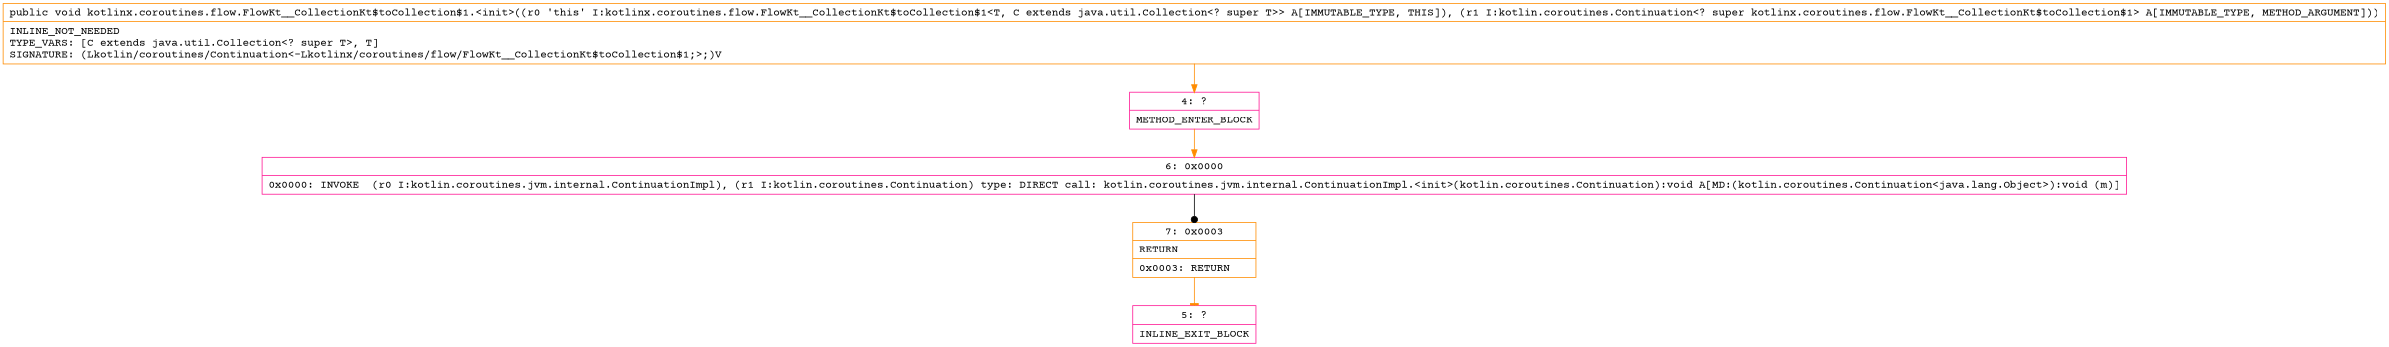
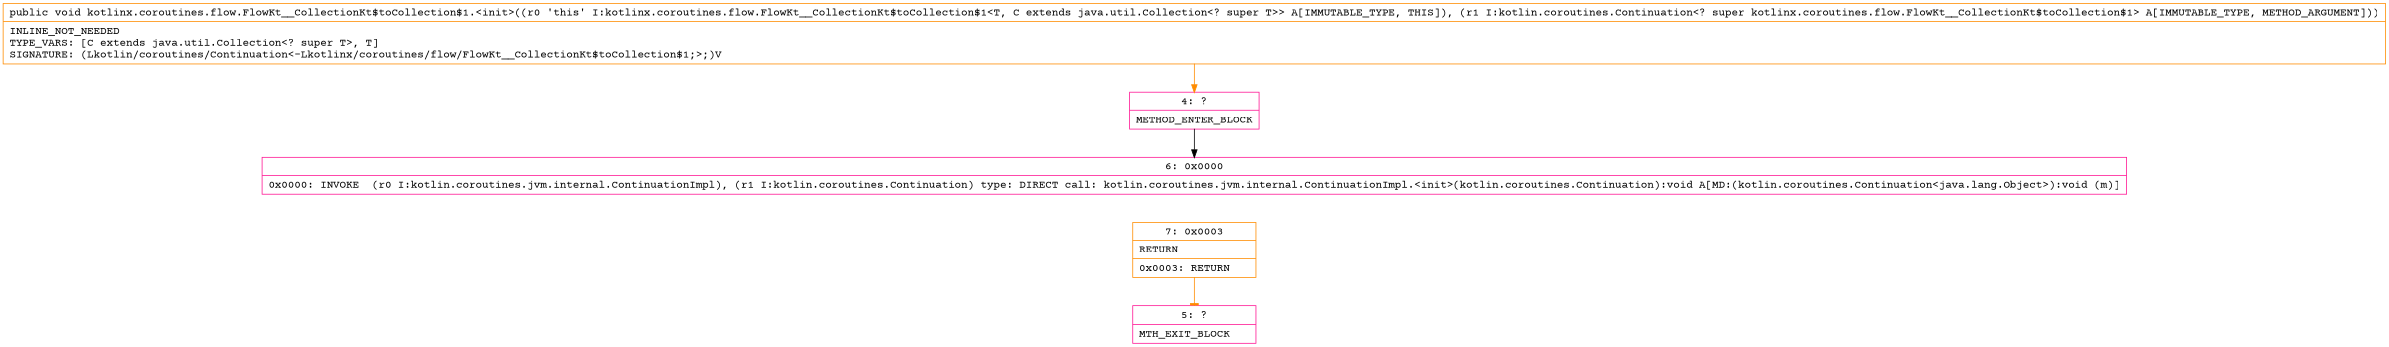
edge "4: ?" -> "6: 0x0000": color darkorange -> black
edge "6: 0x0000" -> "7: 0x0003": removed
node "5: ?": text "INLINE_EXIT_BLOCK" -> "MTH_EXIT_BLOCK"
